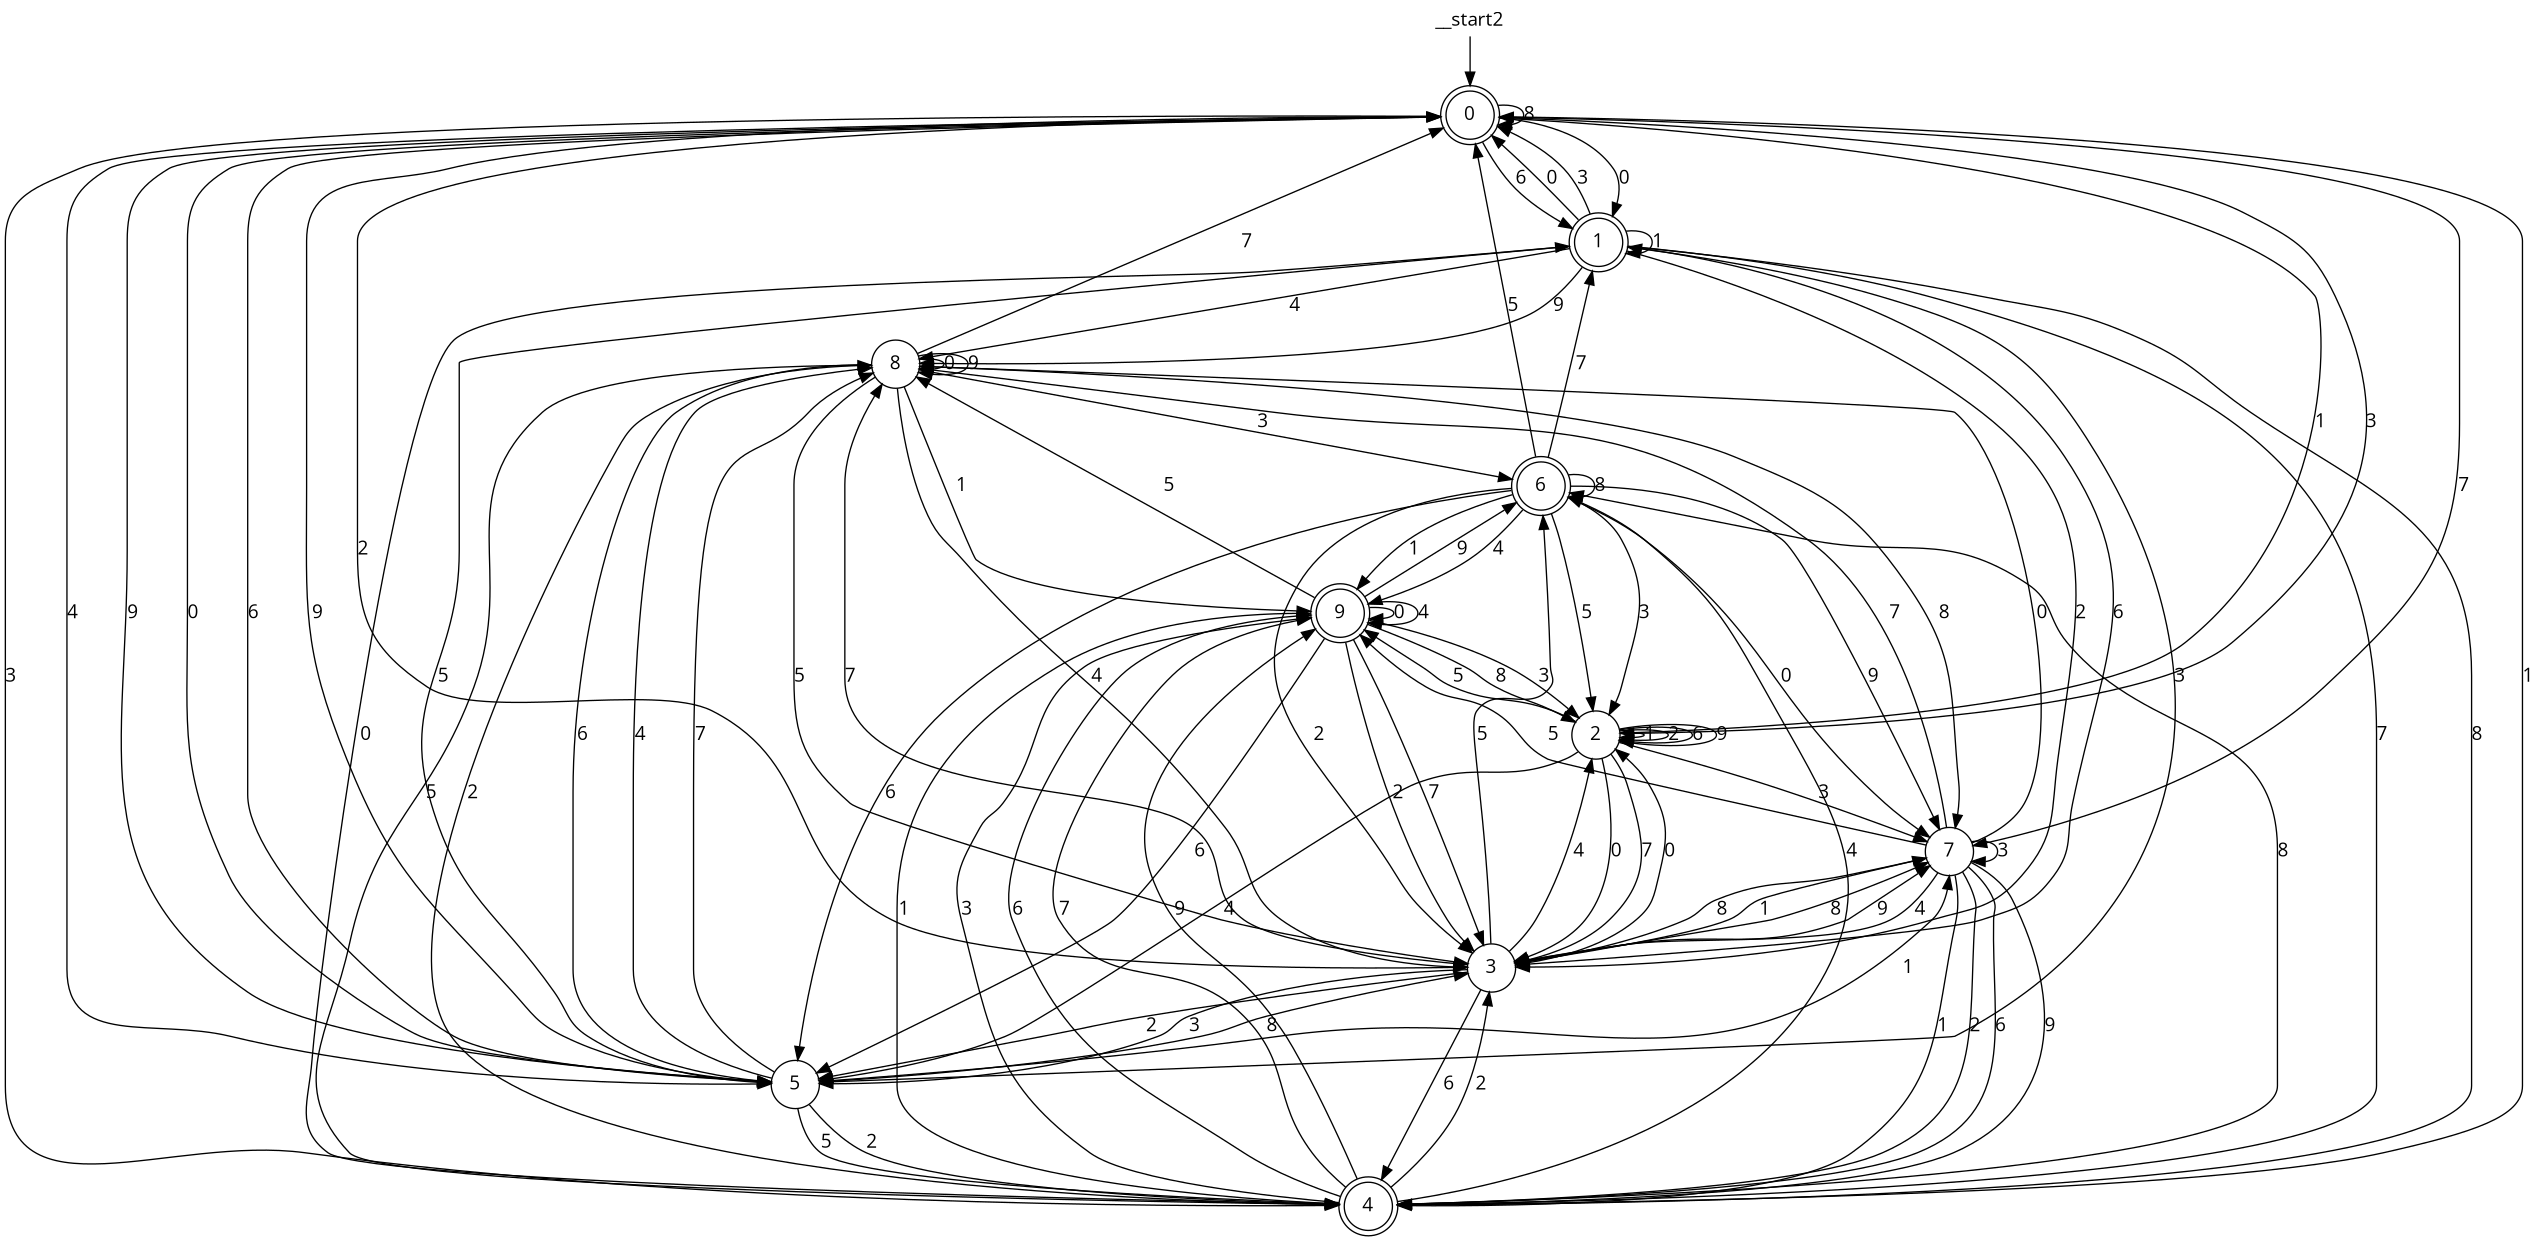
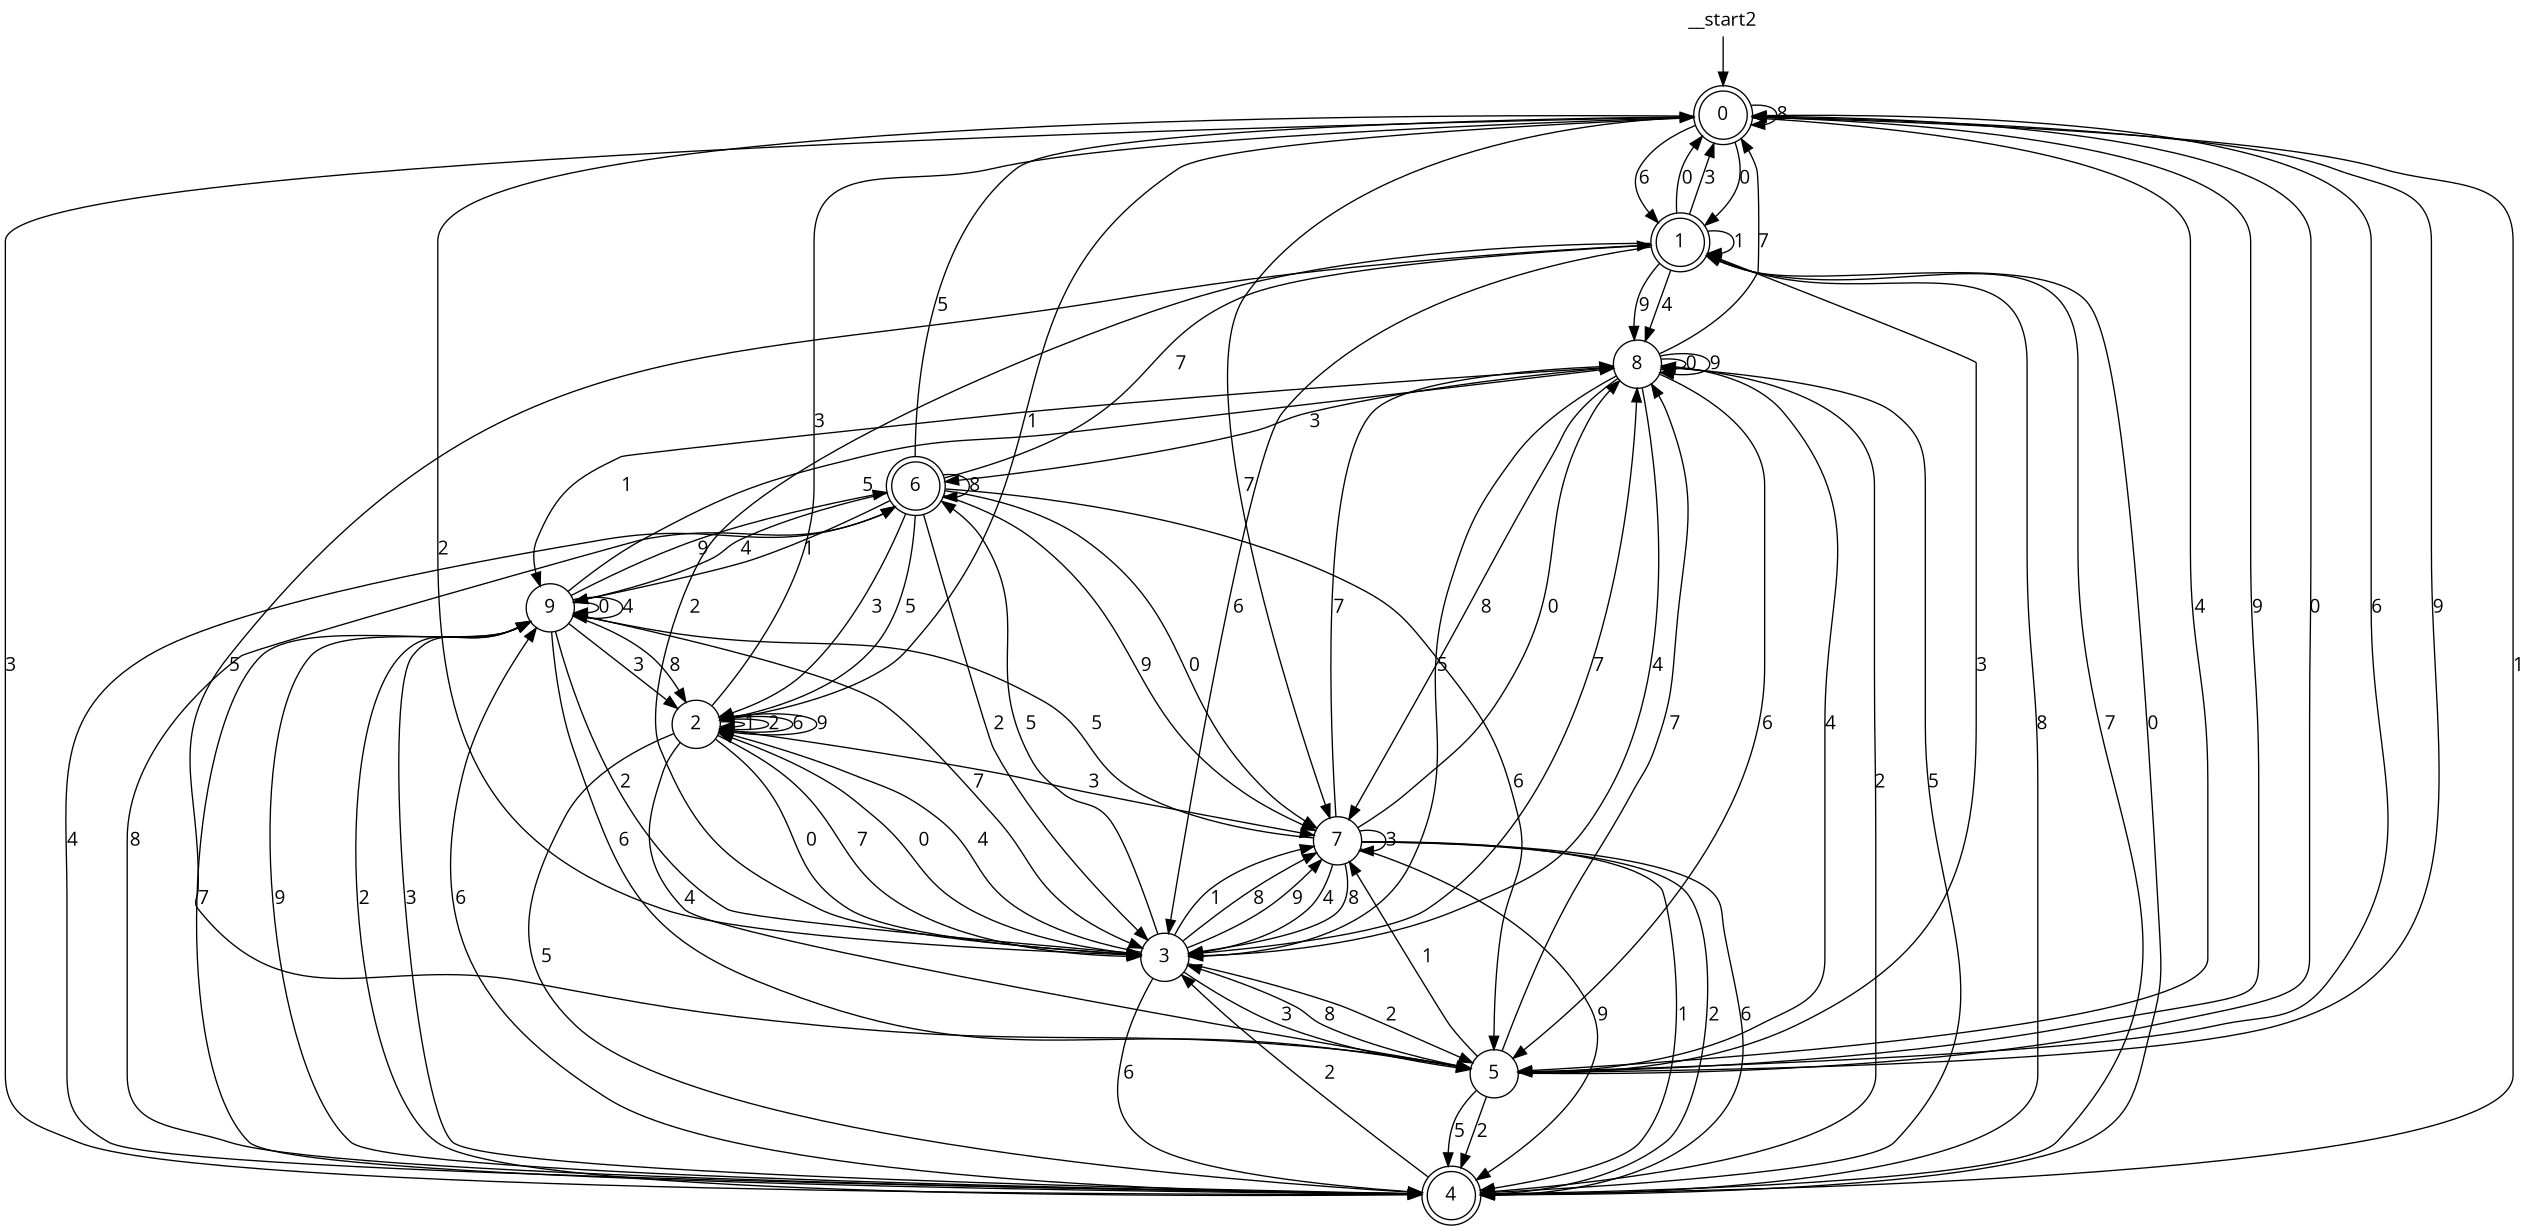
node "9": shape doublecircle -> circle
edge "2" -> "9": now "2" -> "4"
edge "9" -> "4": label "1" -> "2"
